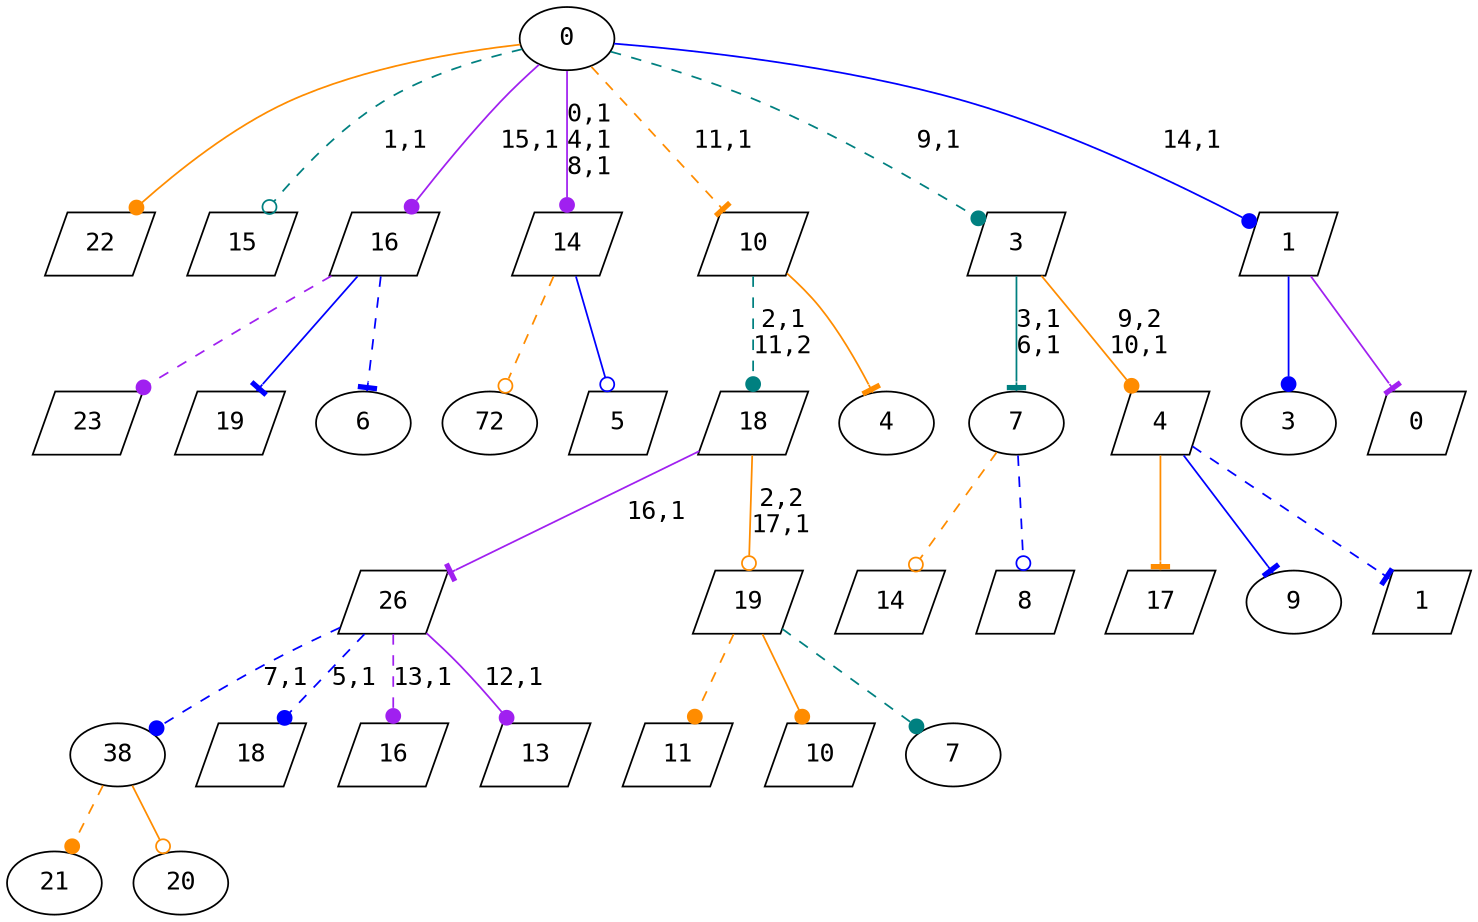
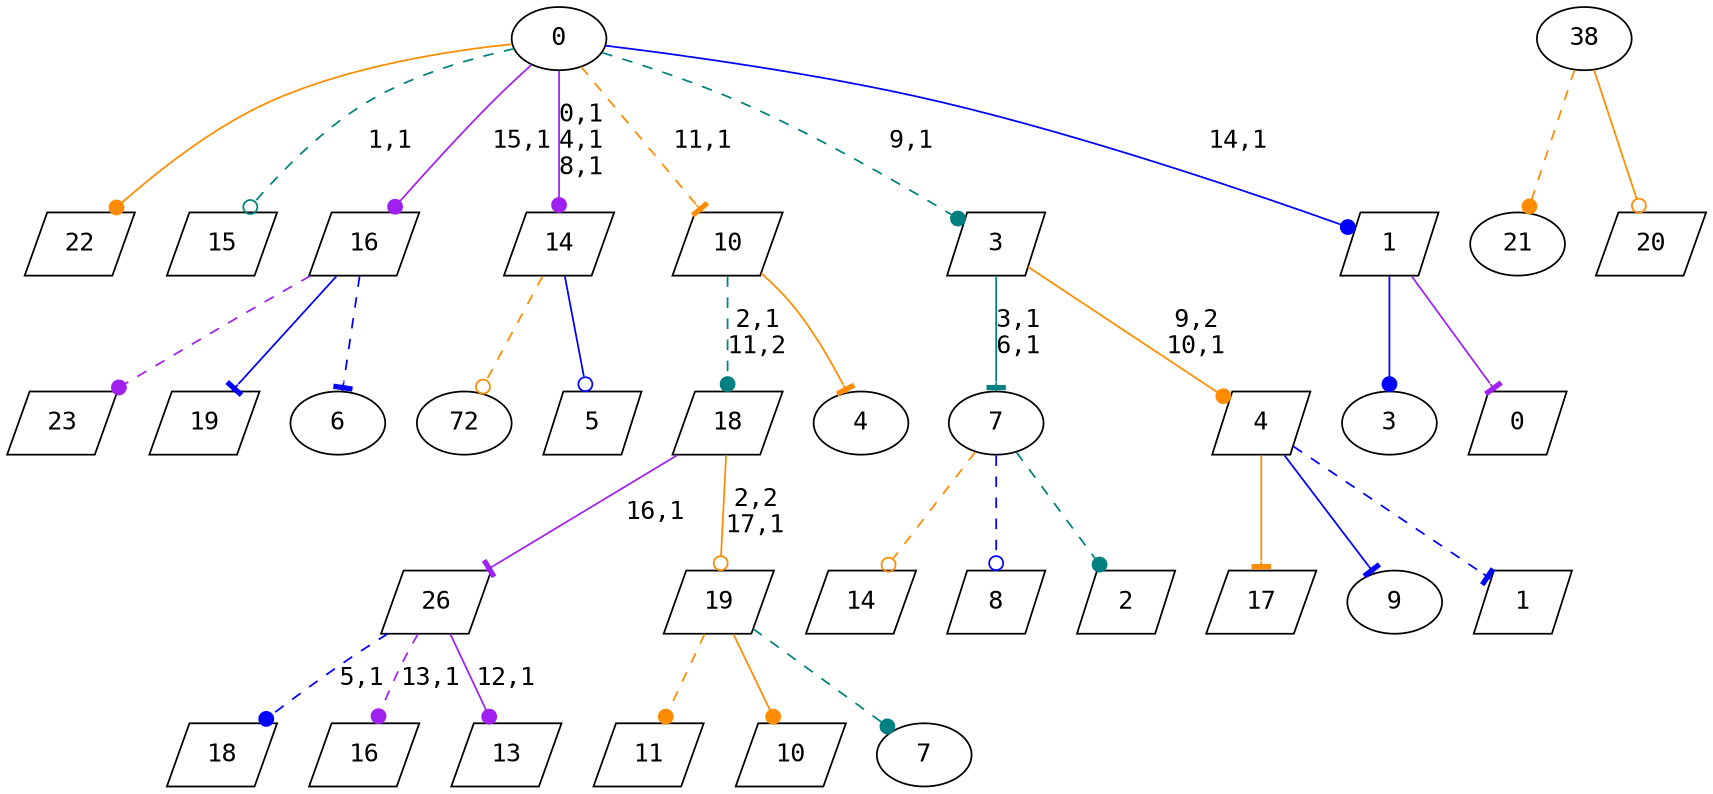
node "2": added
edge "26" -> "38": removed, label "7,1"
node "20": shape ellipse -> parallelogram
